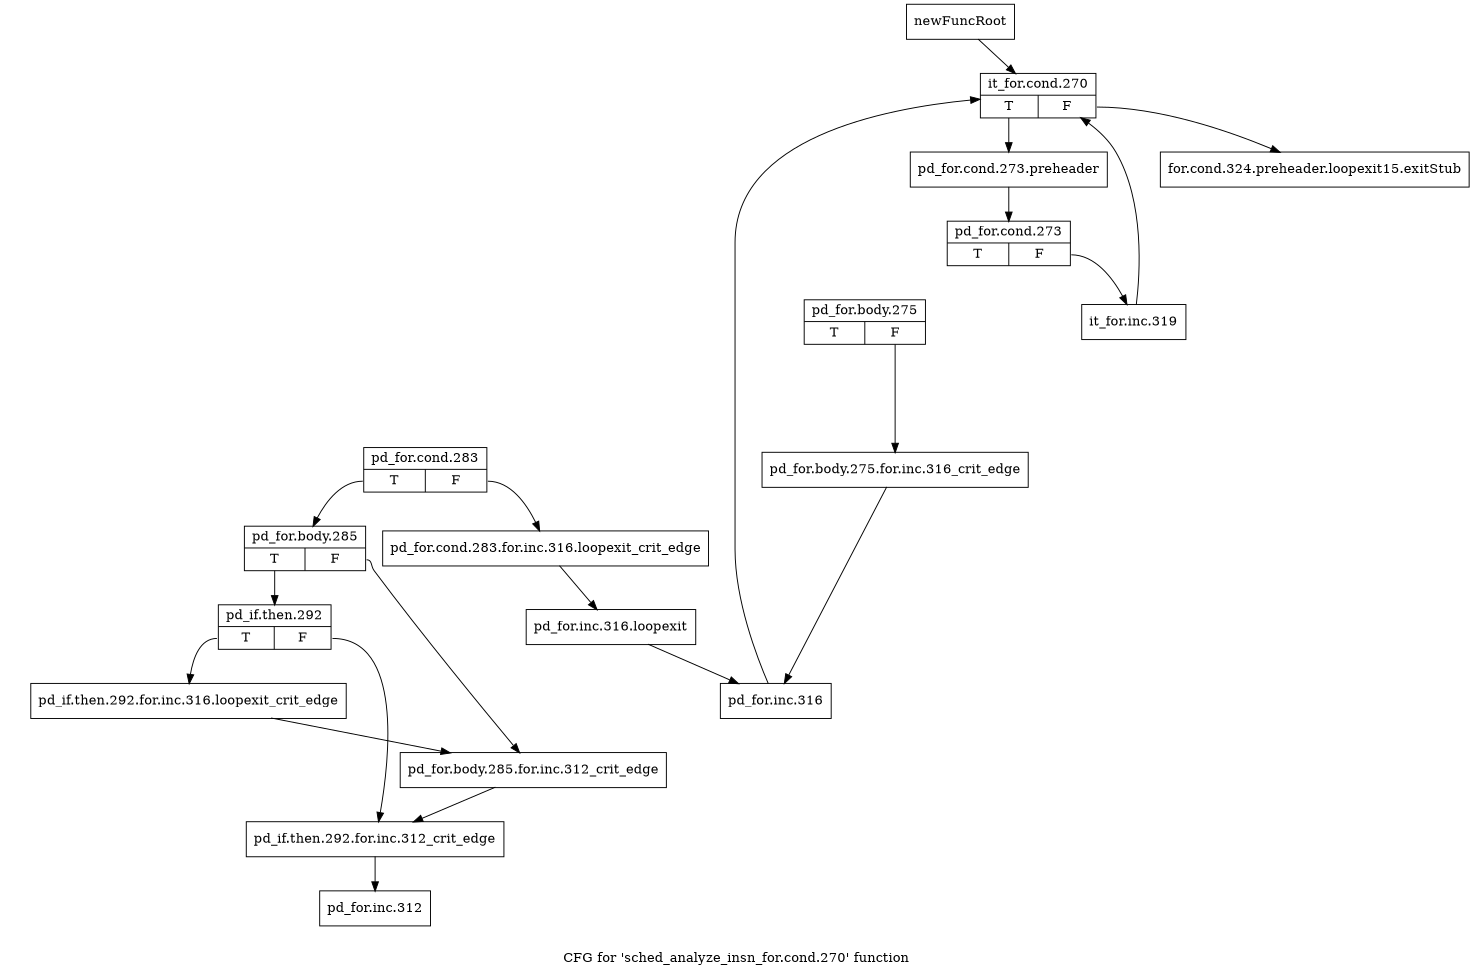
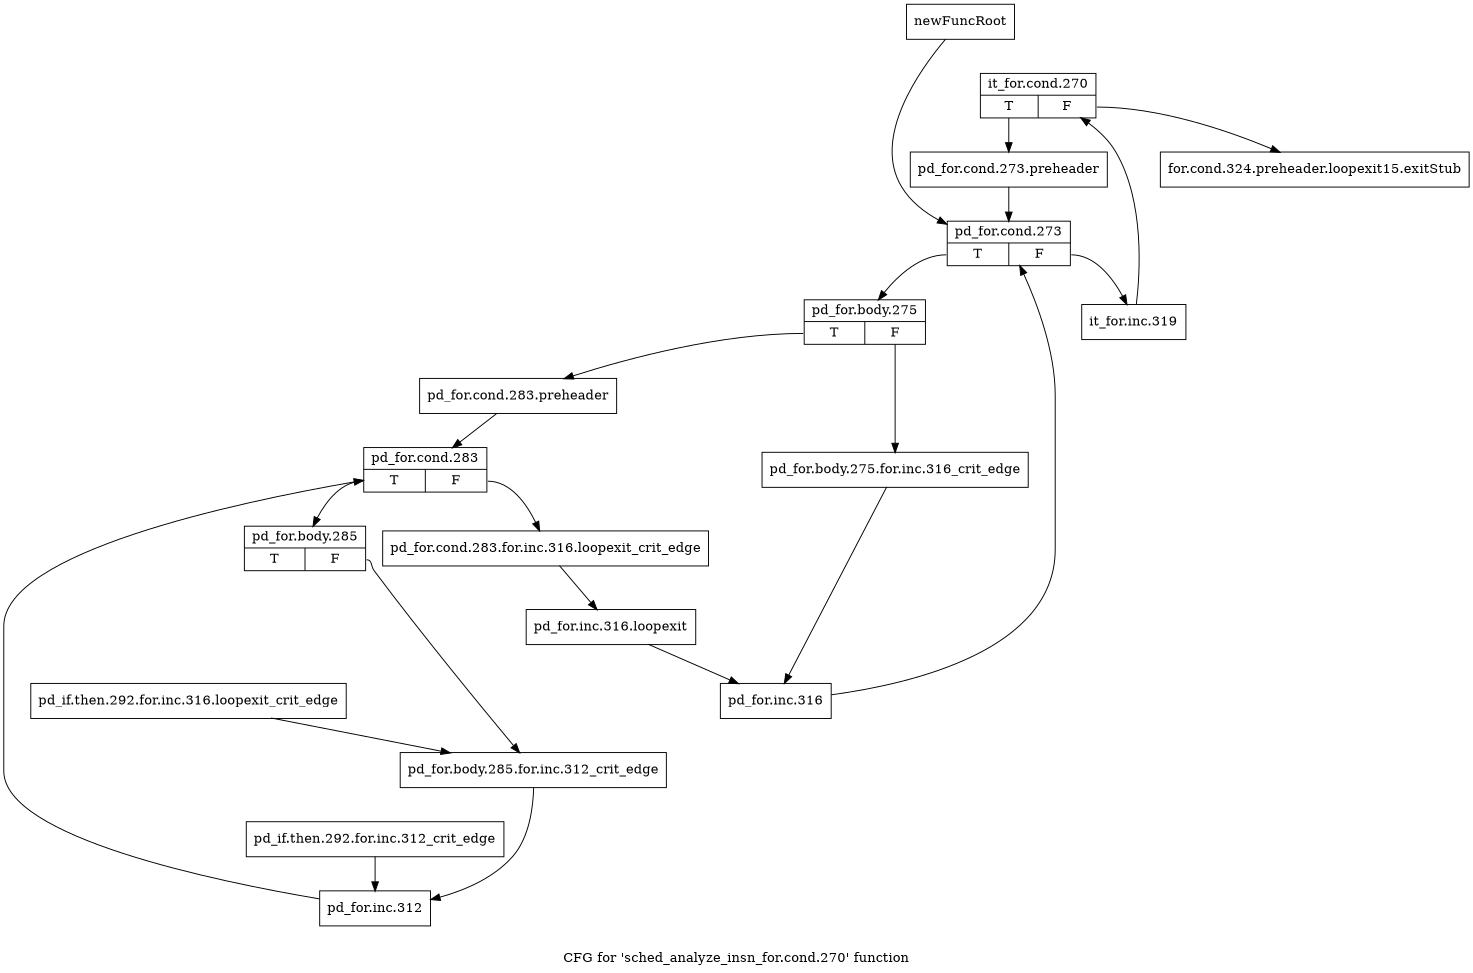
edge "newFuncRoot" -> "it_for.cond.270": now "newFuncRoot" -> "pd_for.cond.273"
edge "pd_for.cond.273" -> "pd_for.body.275": added
edge "pd_for.inc.316" -> "it_for.cond.270": now "pd_for.inc.316" -> "pd_for.cond.273"
node "pd_for.cond.283.preheader": added
node "pd_if.then.292": removed
edge "pd_for.inc.312" -> "pd_for.cond.283": added
edge "pd_for.body.285.for.inc.312_crit_edge" -> "pd_if.then.292.for.inc.312_crit_edge": now "pd_for.body.285.for.inc.312_crit_edge" -> "pd_for.inc.312"
